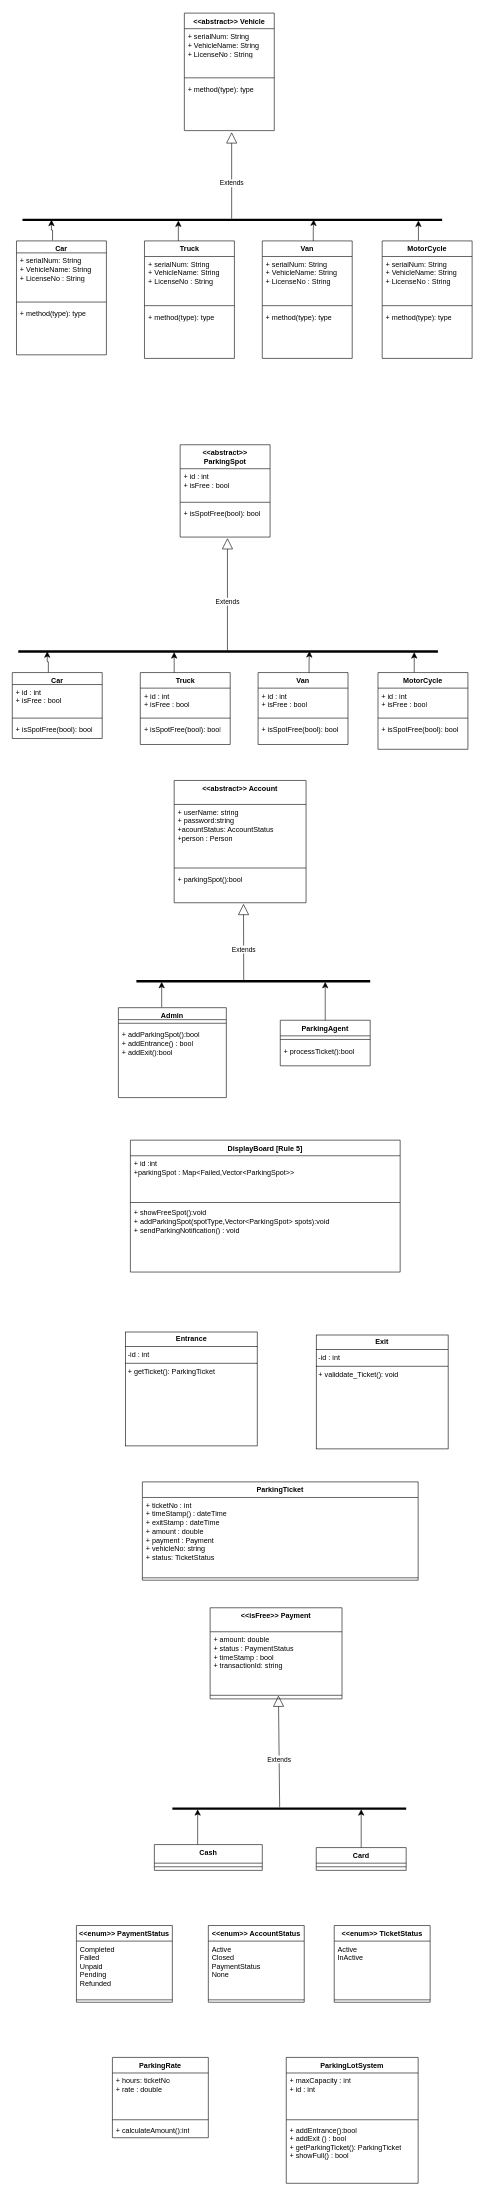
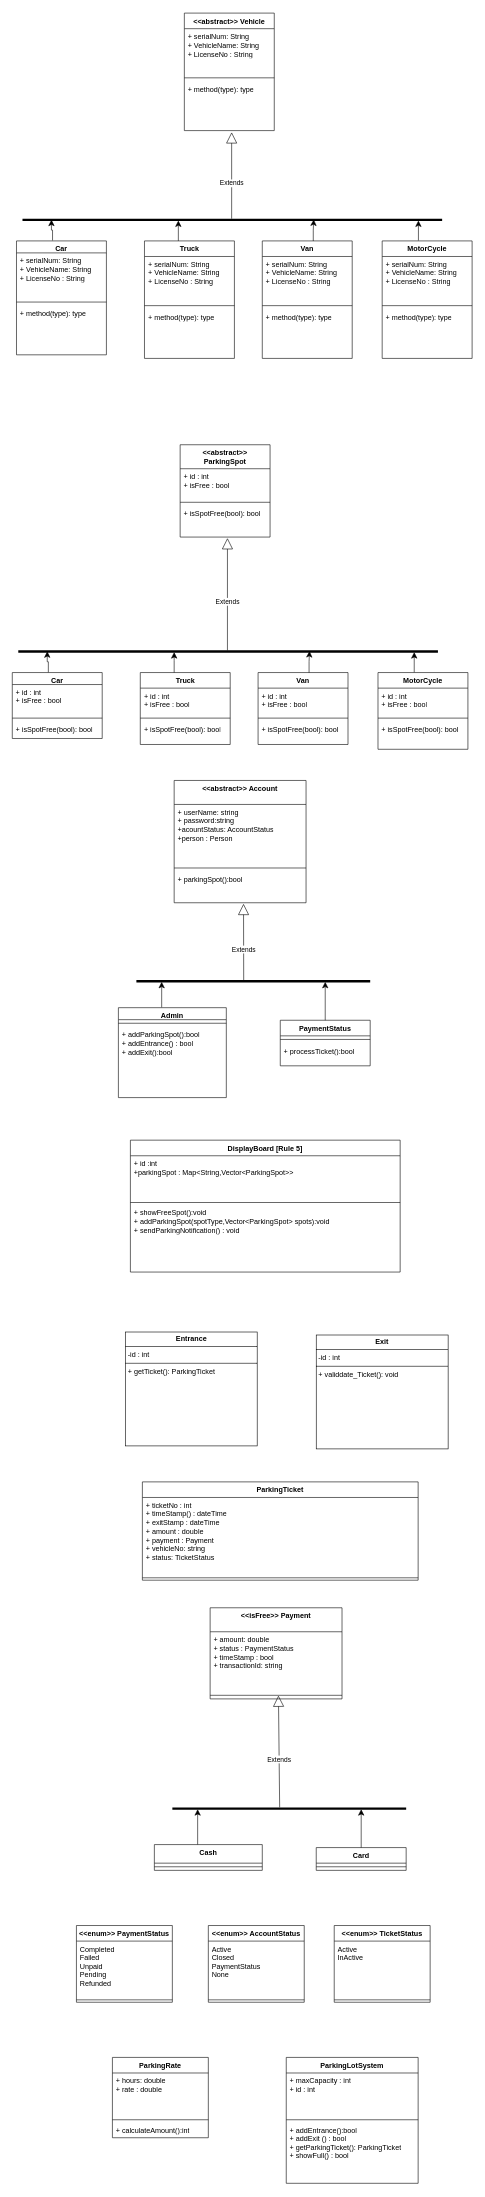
node "ParkingAgent": label "ParkingAgent" -> "PaymentStatus"
node "+ id :int +parkingSpot : Map<Failed,Vector<ParkingSpot>>": label "+ id :int +parkingSpot : Map<Failed,Vector<ParkingSpot>>" -> "+ id :int +parkingSpot : Map<String,Vector<ParkingSpot>>"
node "+ hours: ticketNo + rate : double": label "+ hours: ticketNo + rate : double" -> "+ hours: double + rate : double"
